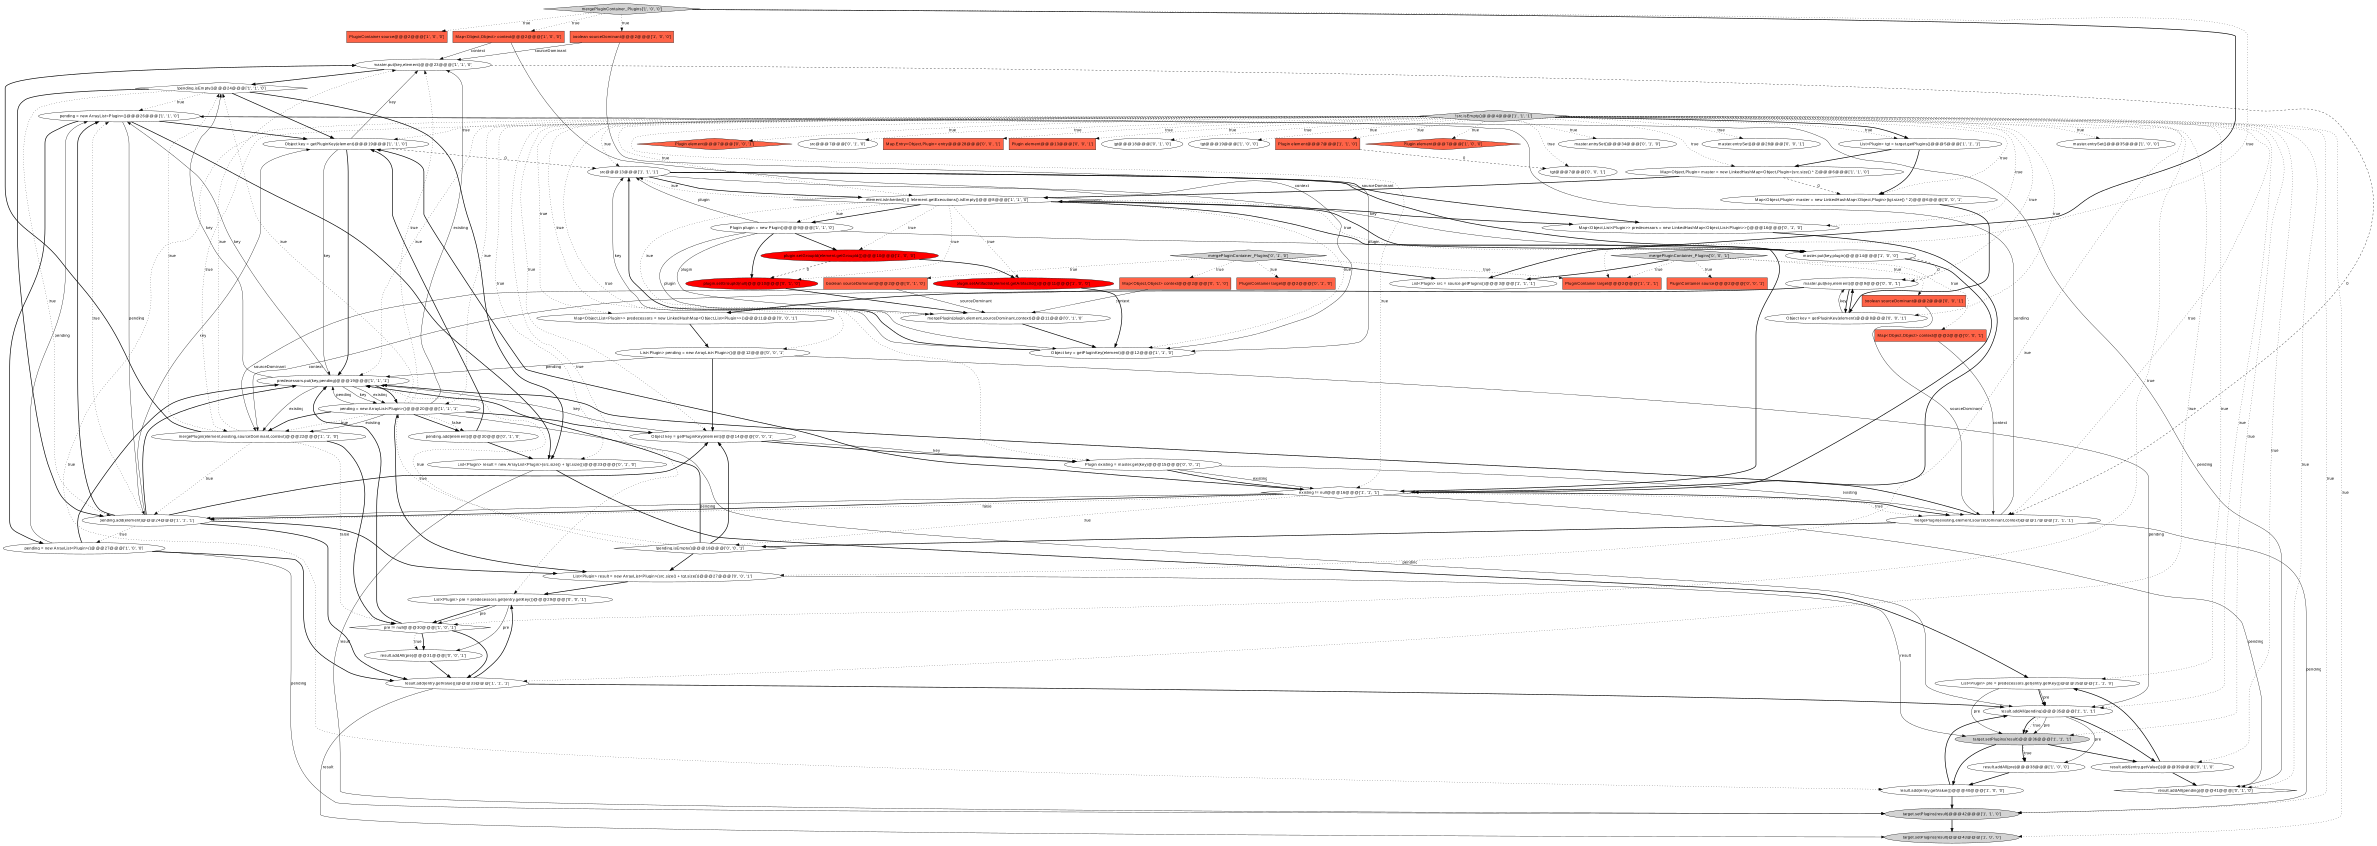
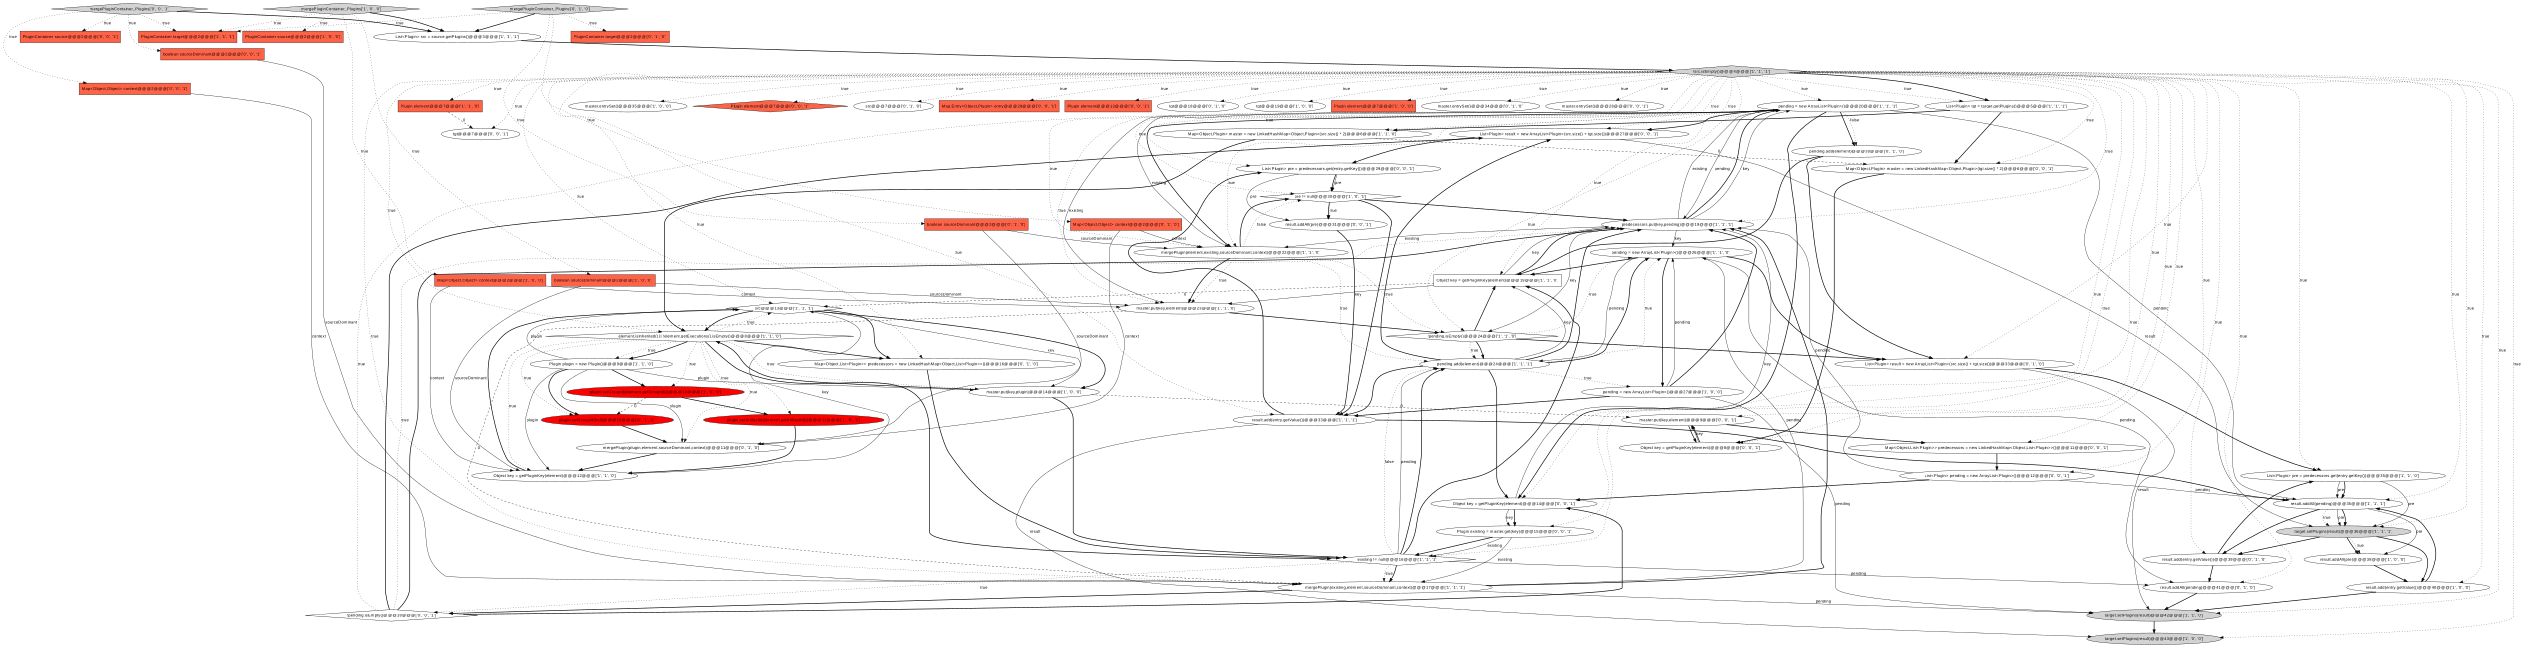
edge "List<Plugin> src = source.getPlugins()@@@3@@@['1', '1', '1']" -> "!src.isEmpty()@@@4@@@['1', '1', '1']": added
node "Object key = getPluginKey(element)@@@19@@@['1', '1', '0']": shape ellipse -> box
node "Plugin element@@@7@@@['1', '0', '0']": shape diamond -> box
node "src@@@13@@@['1', '1', '1']": shape ellipse -> diamond
edge "result.addAll(pending)@@@41@@@['0', '1', '0']" -> "target.setPlugins(result)@@@42@@@['1', '1', '0']": added
node "result.addAll(pending)@@@41@@@['0', '1', '0']": shape diamond -> ellipse
